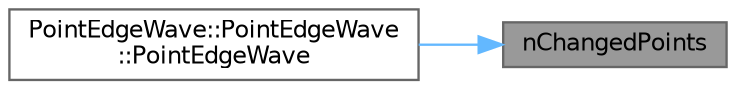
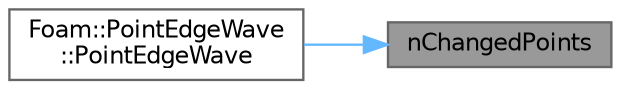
node "PointEdgeWave::PointEdgeWave ::PointEdgeWave": label "PointEdgeWave::PointEdgeWave ::PointEdgeWave" -> "Foam::PointEdgeWave ::PointEdgeWave"
